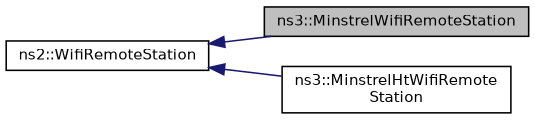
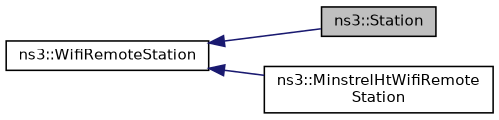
node "ns3::MinstrelWifiRemoteStation": label "ns3::MinstrelWifiRemoteStation" -> "ns3::Station"
node "ns2::WifiRemoteStation": label "ns2::WifiRemoteStation" -> "ns3::WifiRemoteStation"
